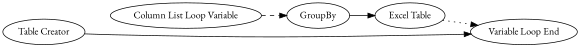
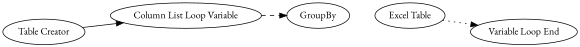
edge "GroupBy" -> "Excel Table": removed
edge "Table Creator" -> "Variable Loop End": now "Table Creator" -> "Column List Loop Variable"
